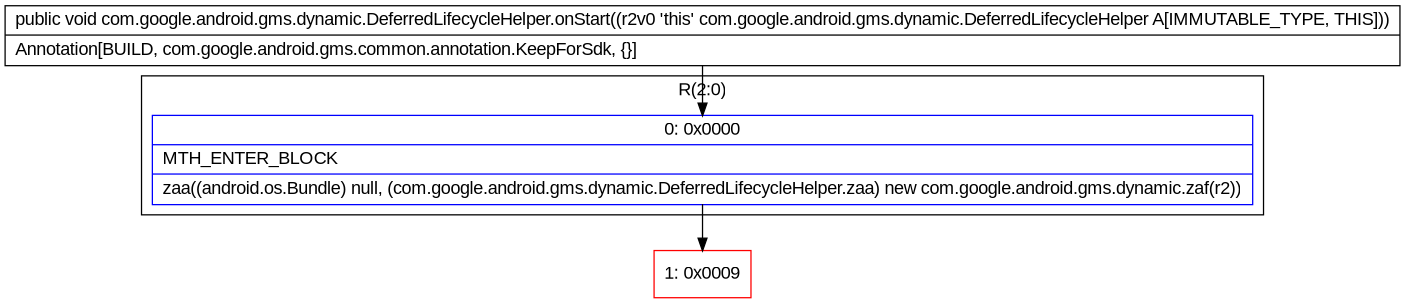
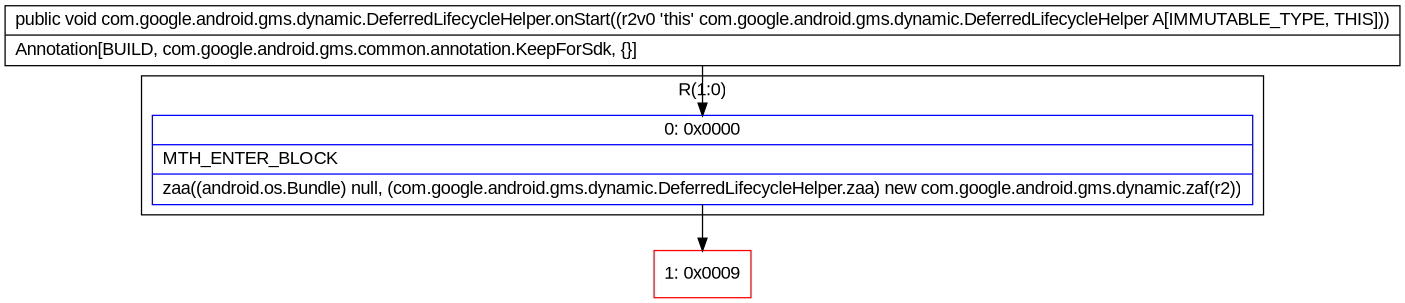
cluster "R(2:0)": label "R(2:0)" -> "R(1:0)"
